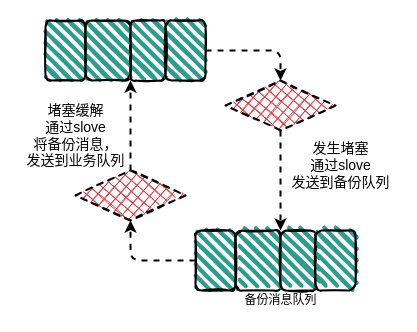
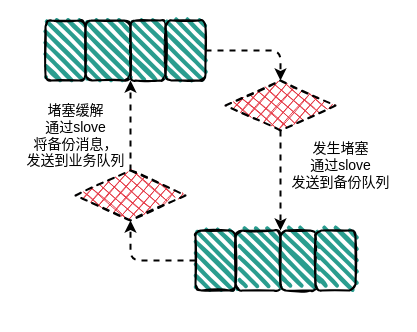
node "备份消息队列": removed
